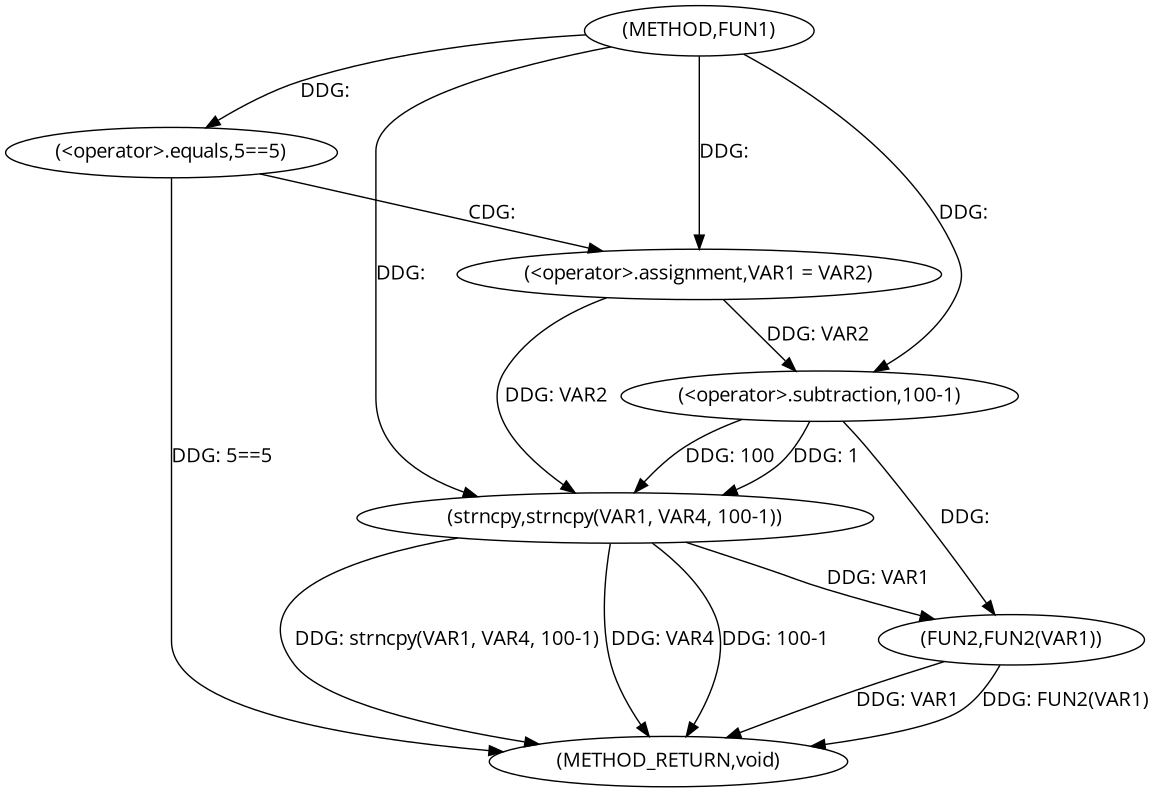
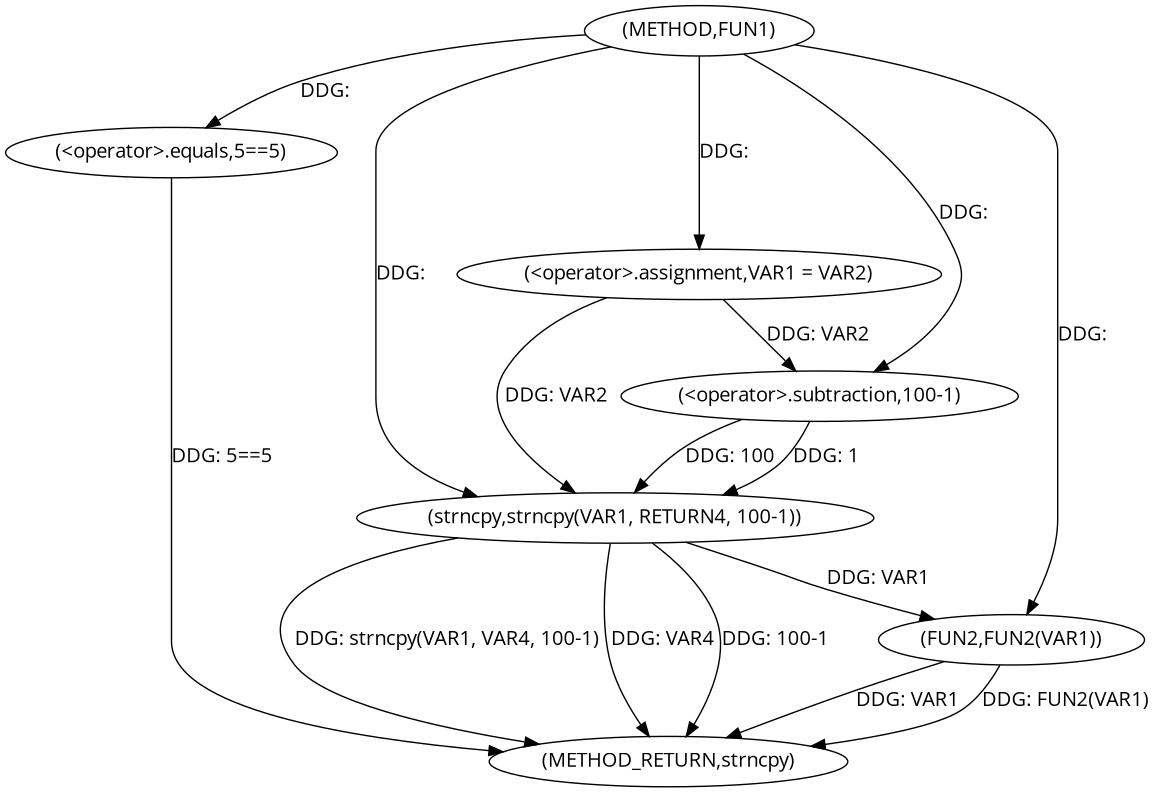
edge "(<operator>.equals,5==5)" -> "(<operator>.assignment,VAR1 = VAR2)": removed, label "CDG:"
edge "(<operator>.subtraction,100-1)" -> "(FUN2,FUN2(VAR1))": now "(METHOD,FUN1)" -> "(FUN2,FUN2(VAR1))"
node "(strncpy,strncpy(VAR1, VAR4, 100-1))": label "(strncpy,strncpy(VAR1, VAR4, 100-1))" -> "(strncpy,strncpy(VAR1, RETURN4, 100-1))"
node "(METHOD_RETURN,void)": label "(METHOD_RETURN,void)" -> "(METHOD_RETURN,strncpy)"
